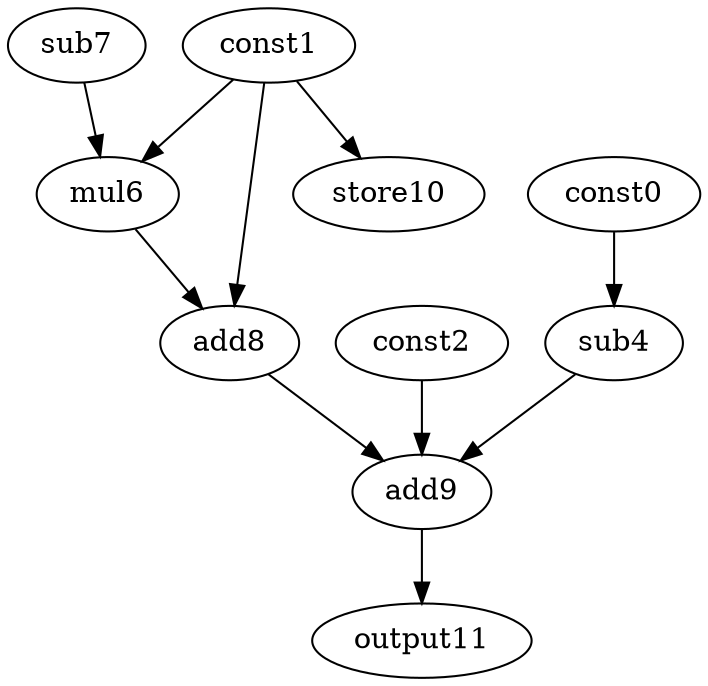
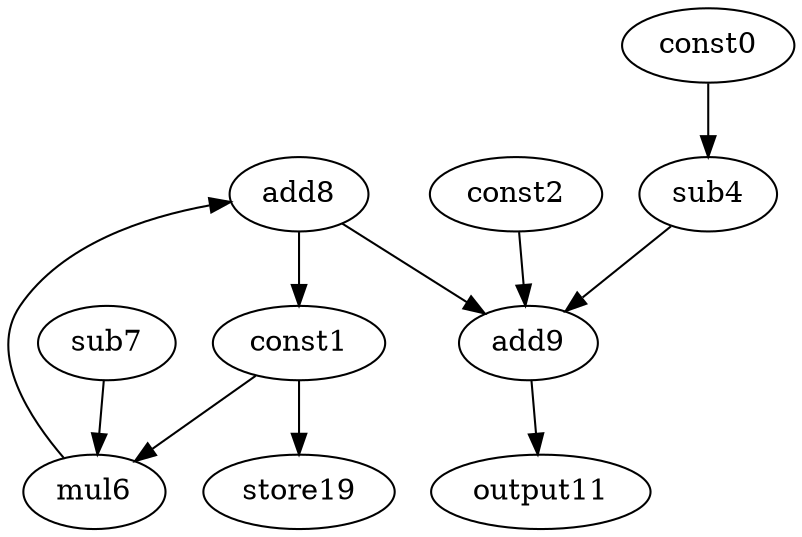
edge "const1" -> "add8": reversed
node "store10": label "store10" -> "store19"
